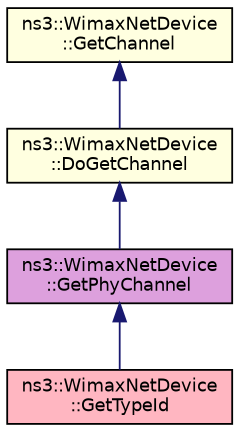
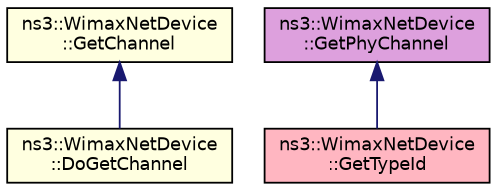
edge "ns3::WimaxNetDevice ::GetPhyChannel" -> "ns3::WimaxNetDevice ::DoGetChannel": removed
